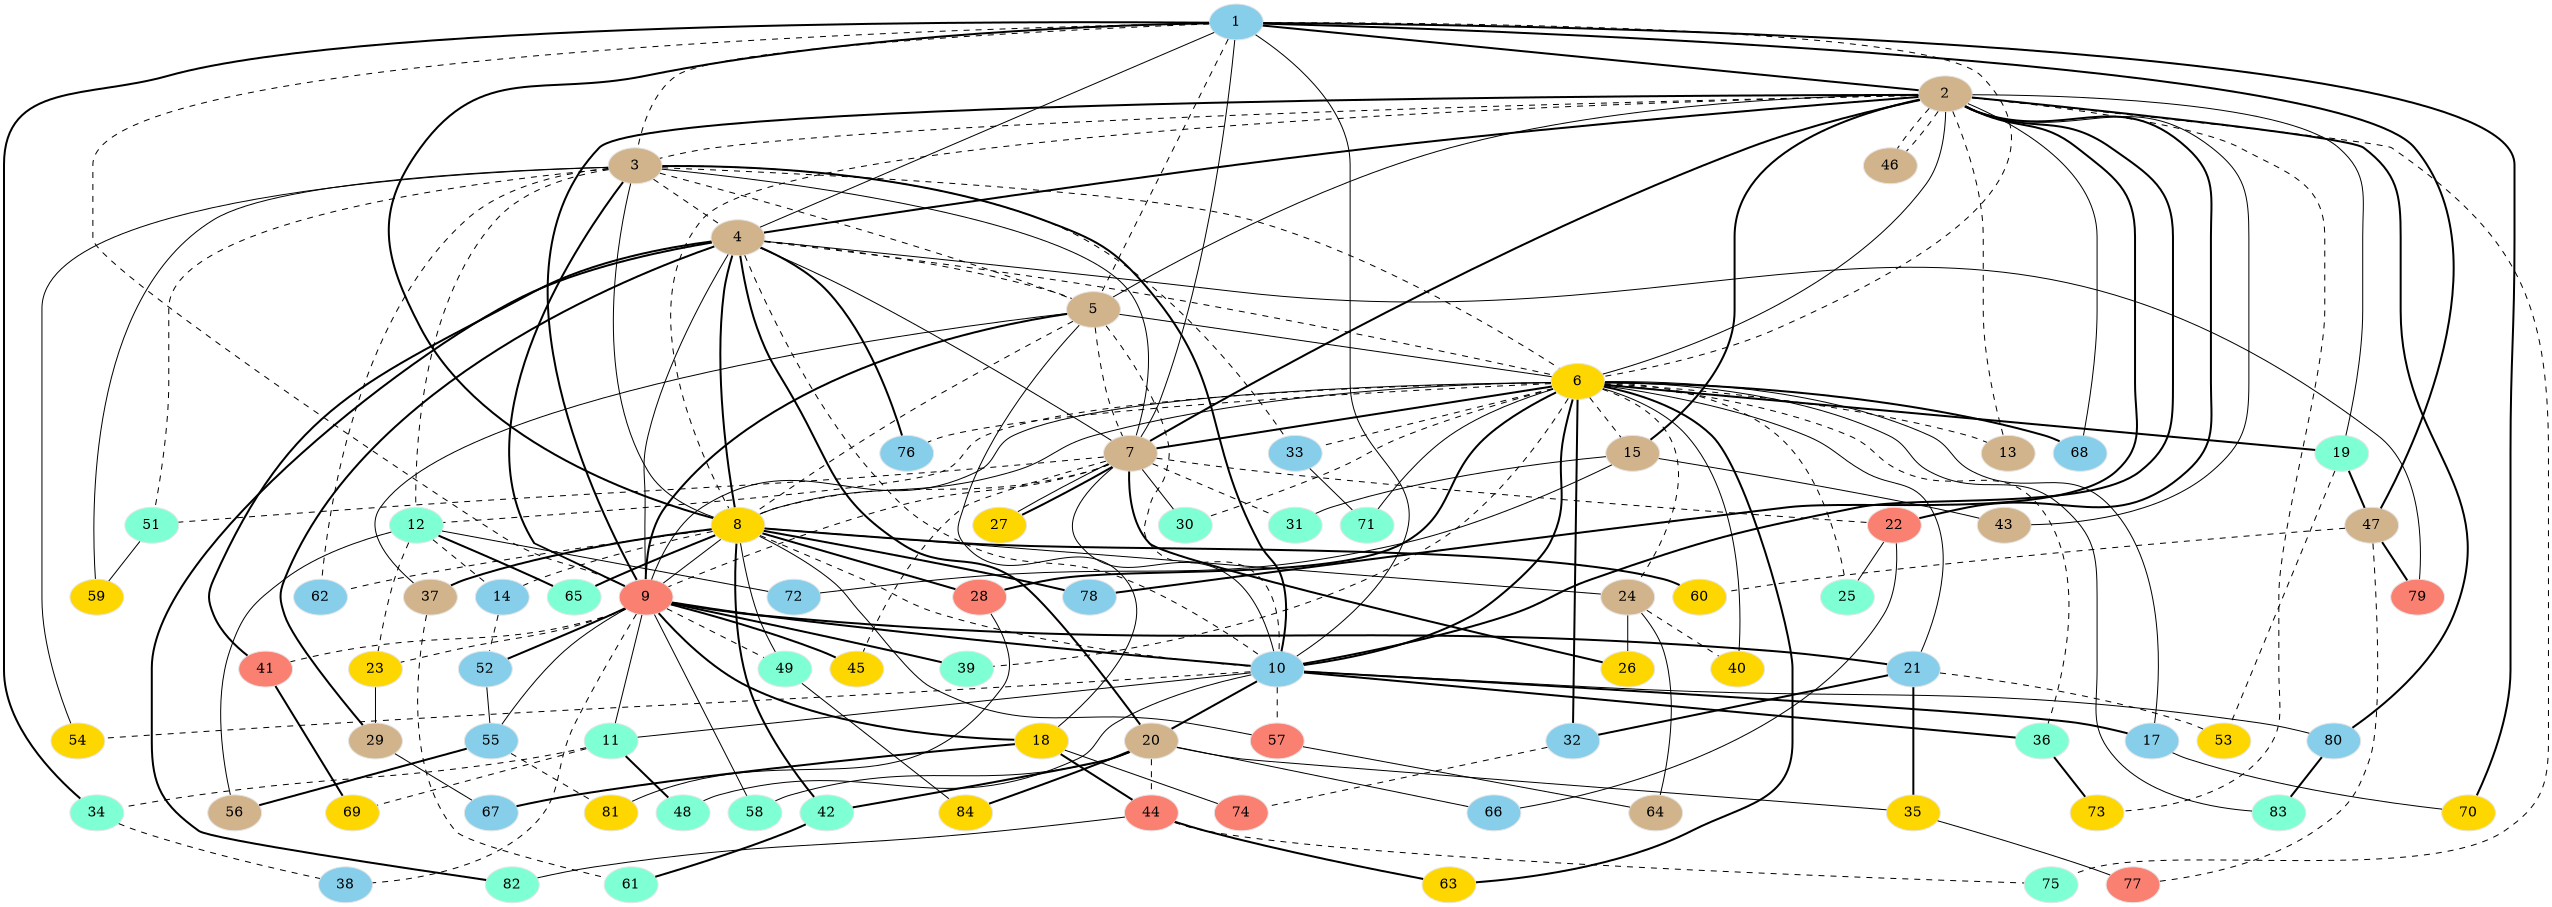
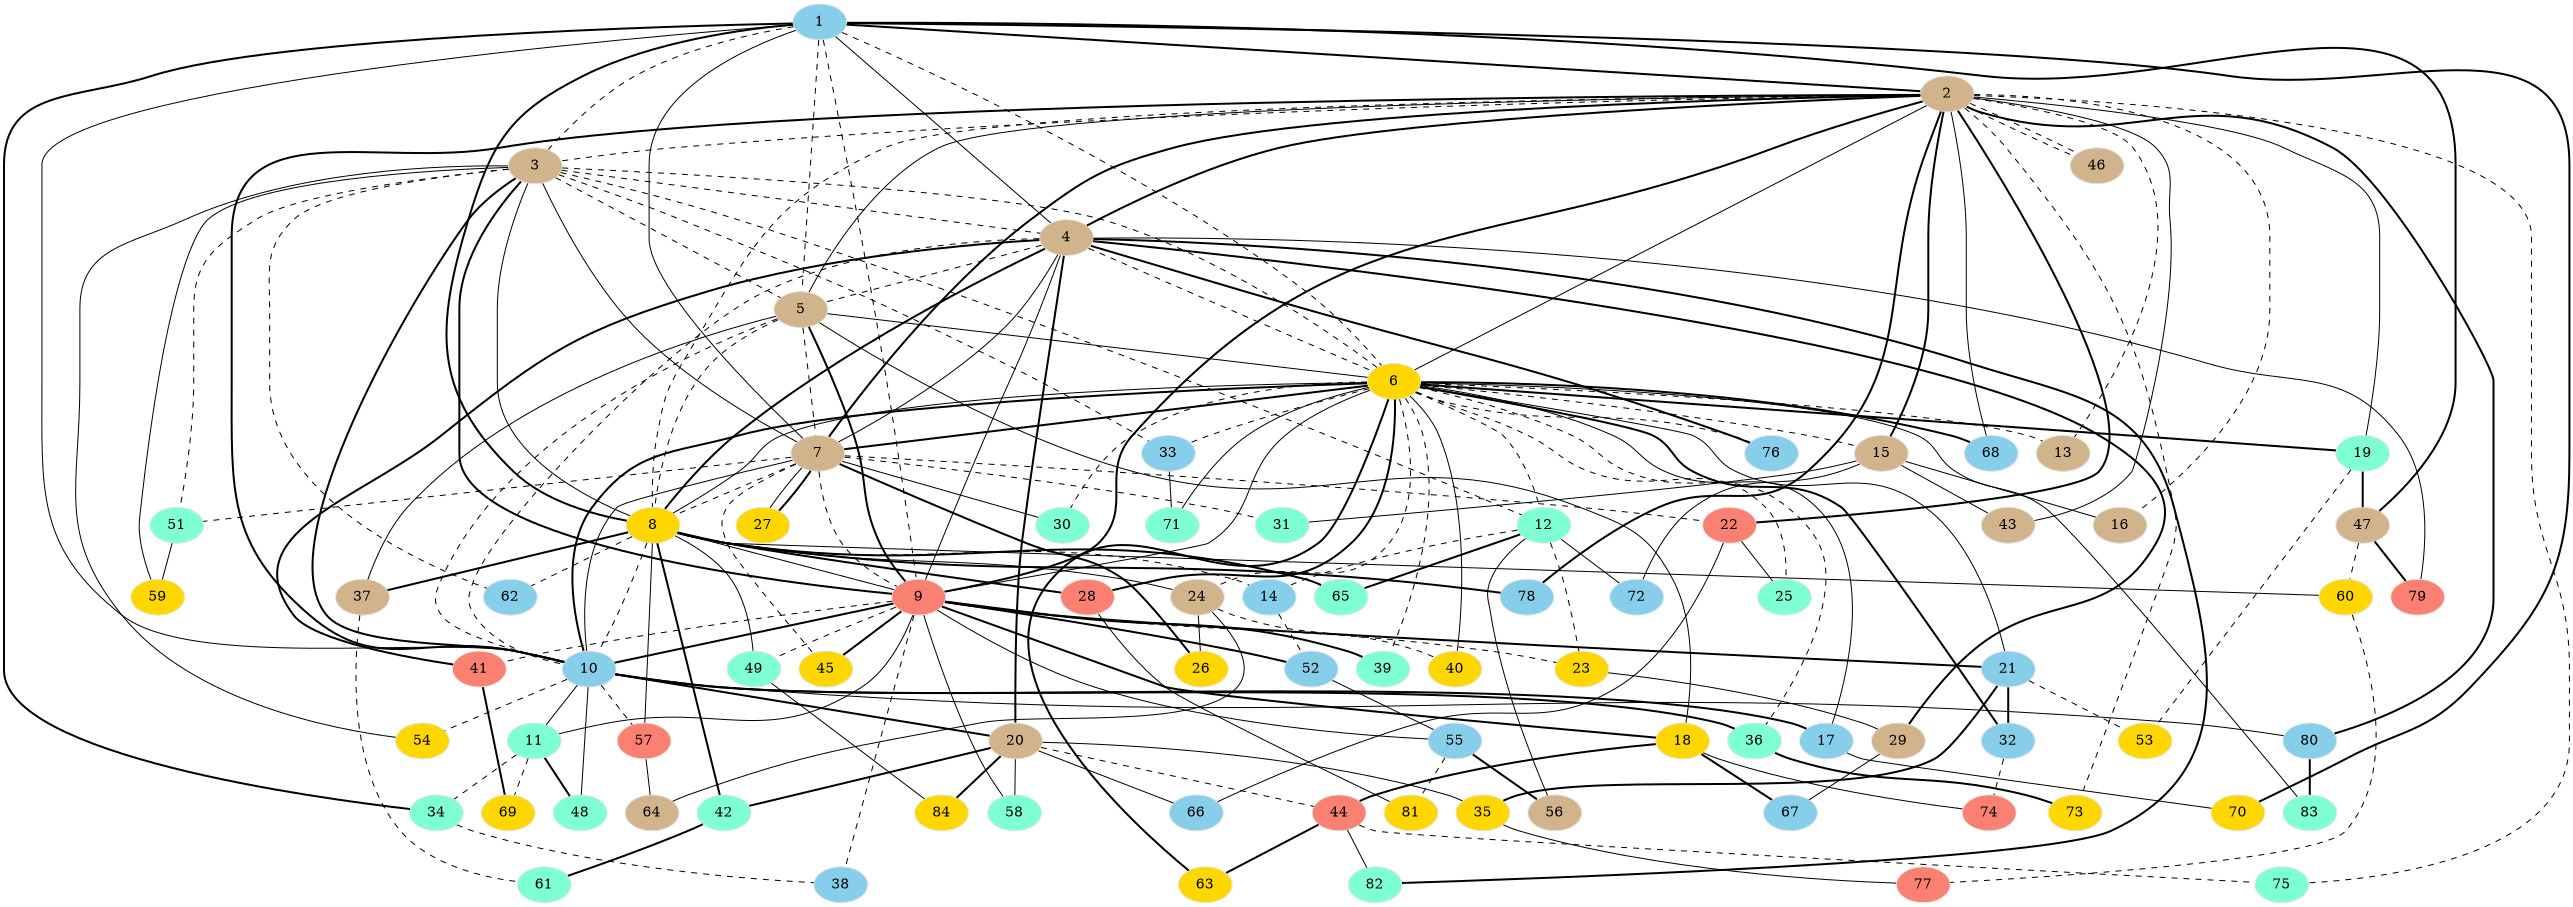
node "16": added
edge "8" -- "60": style bold -> solid
edge "47" -- "77": now "60" -- "77"
